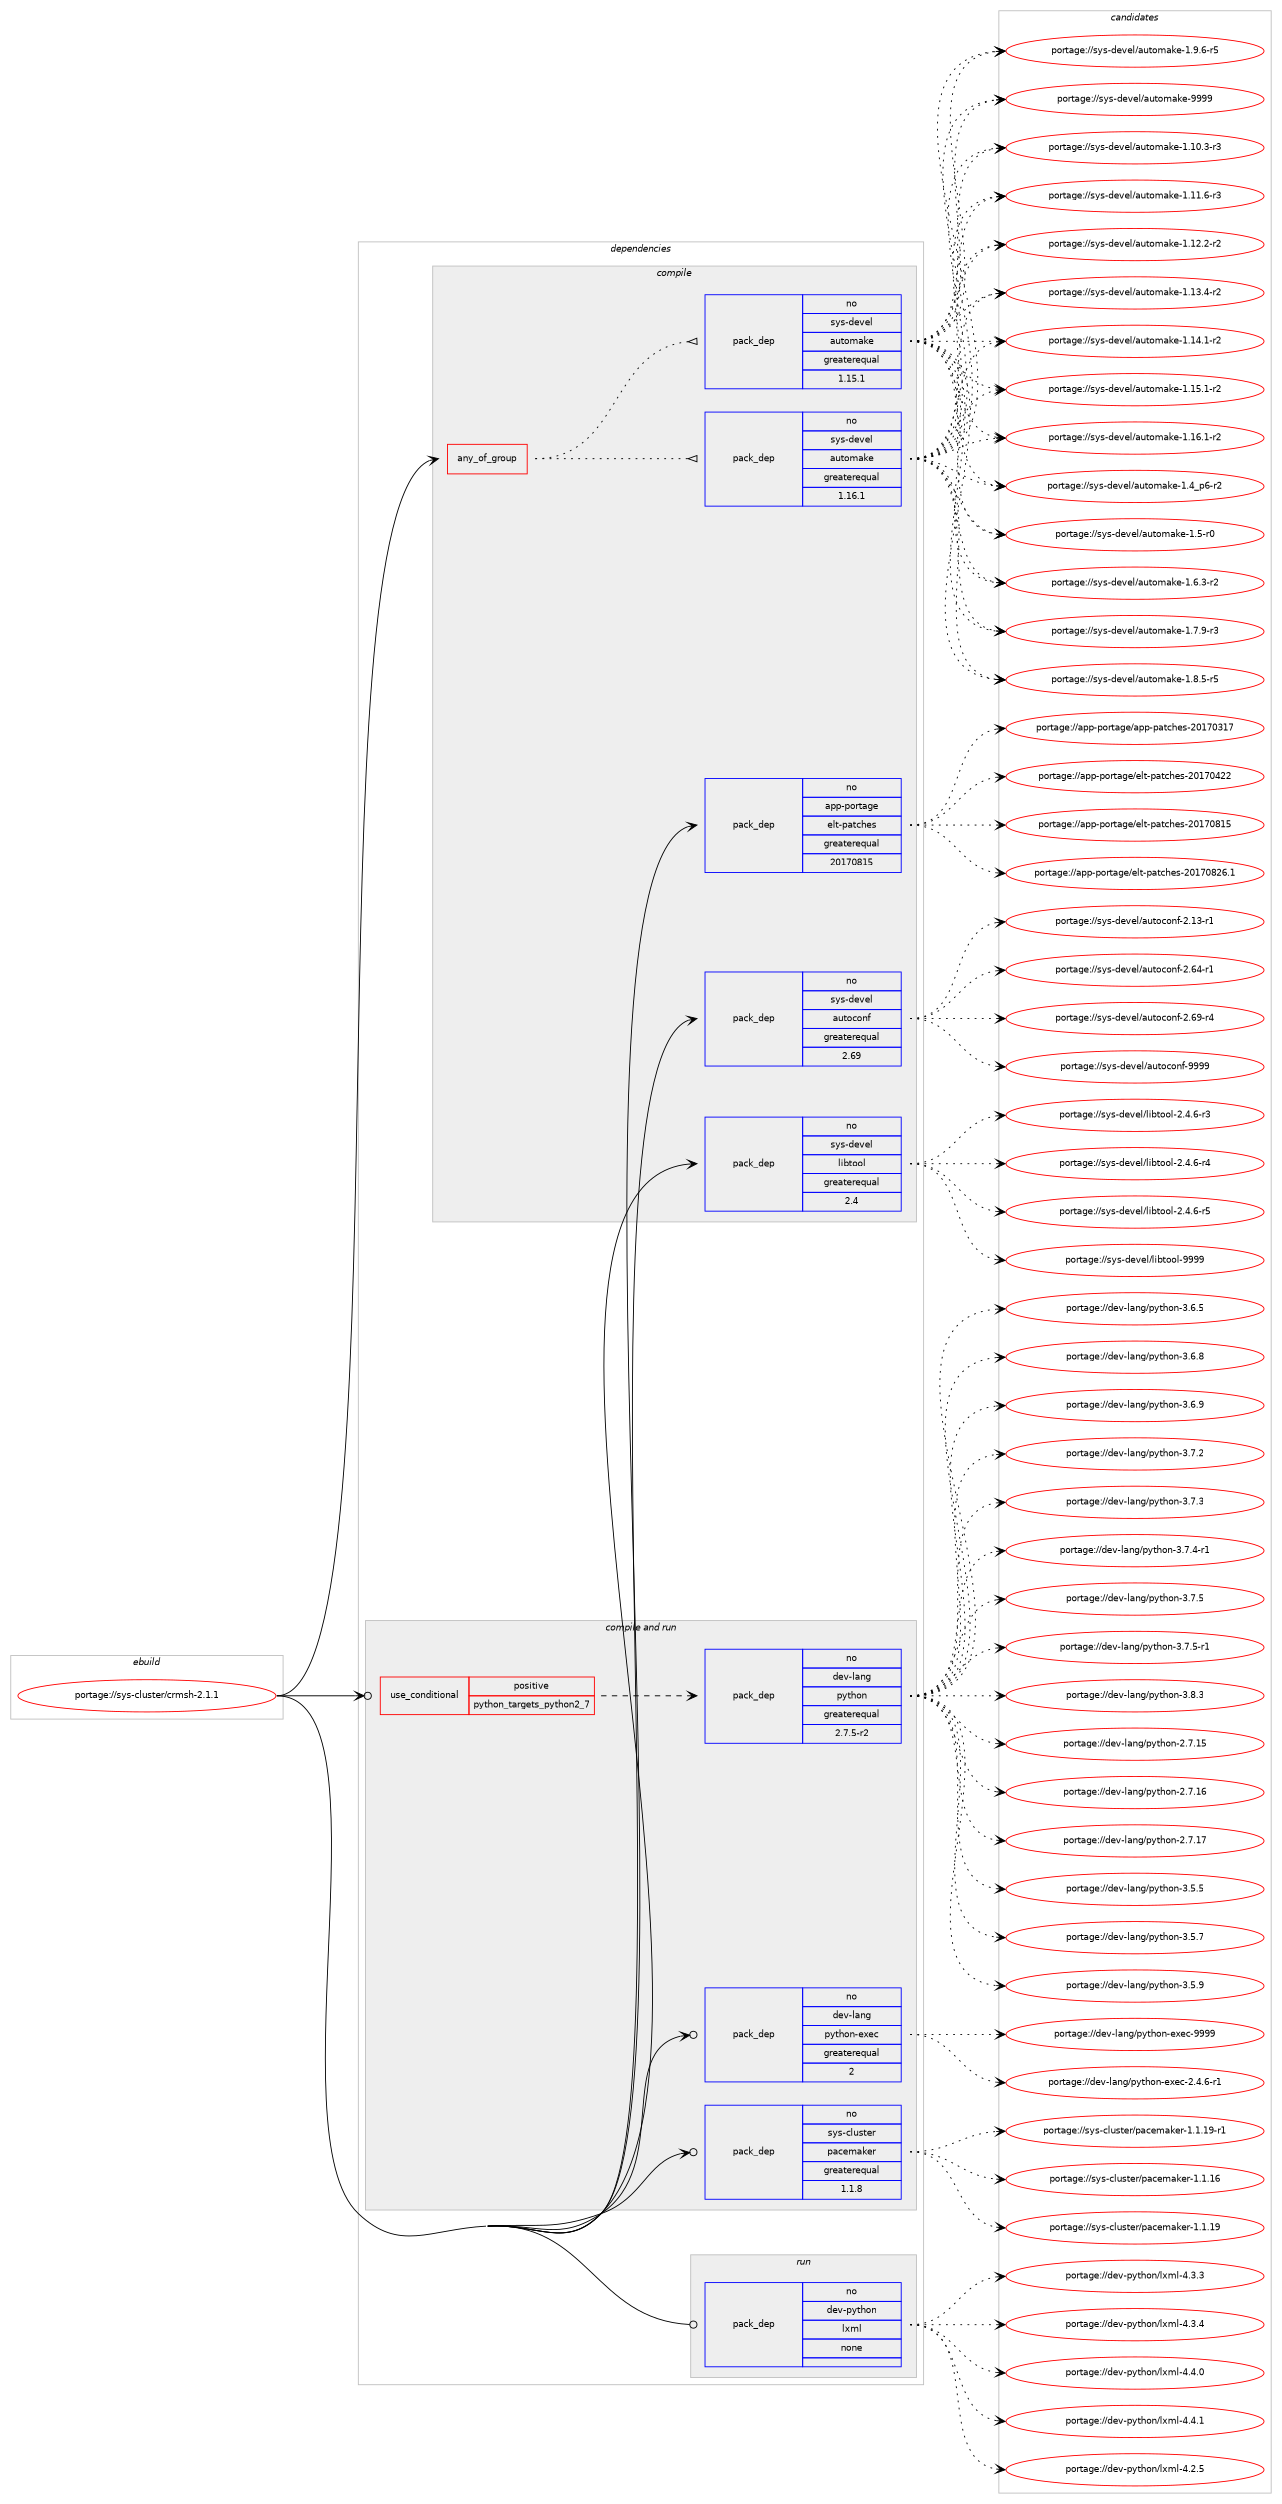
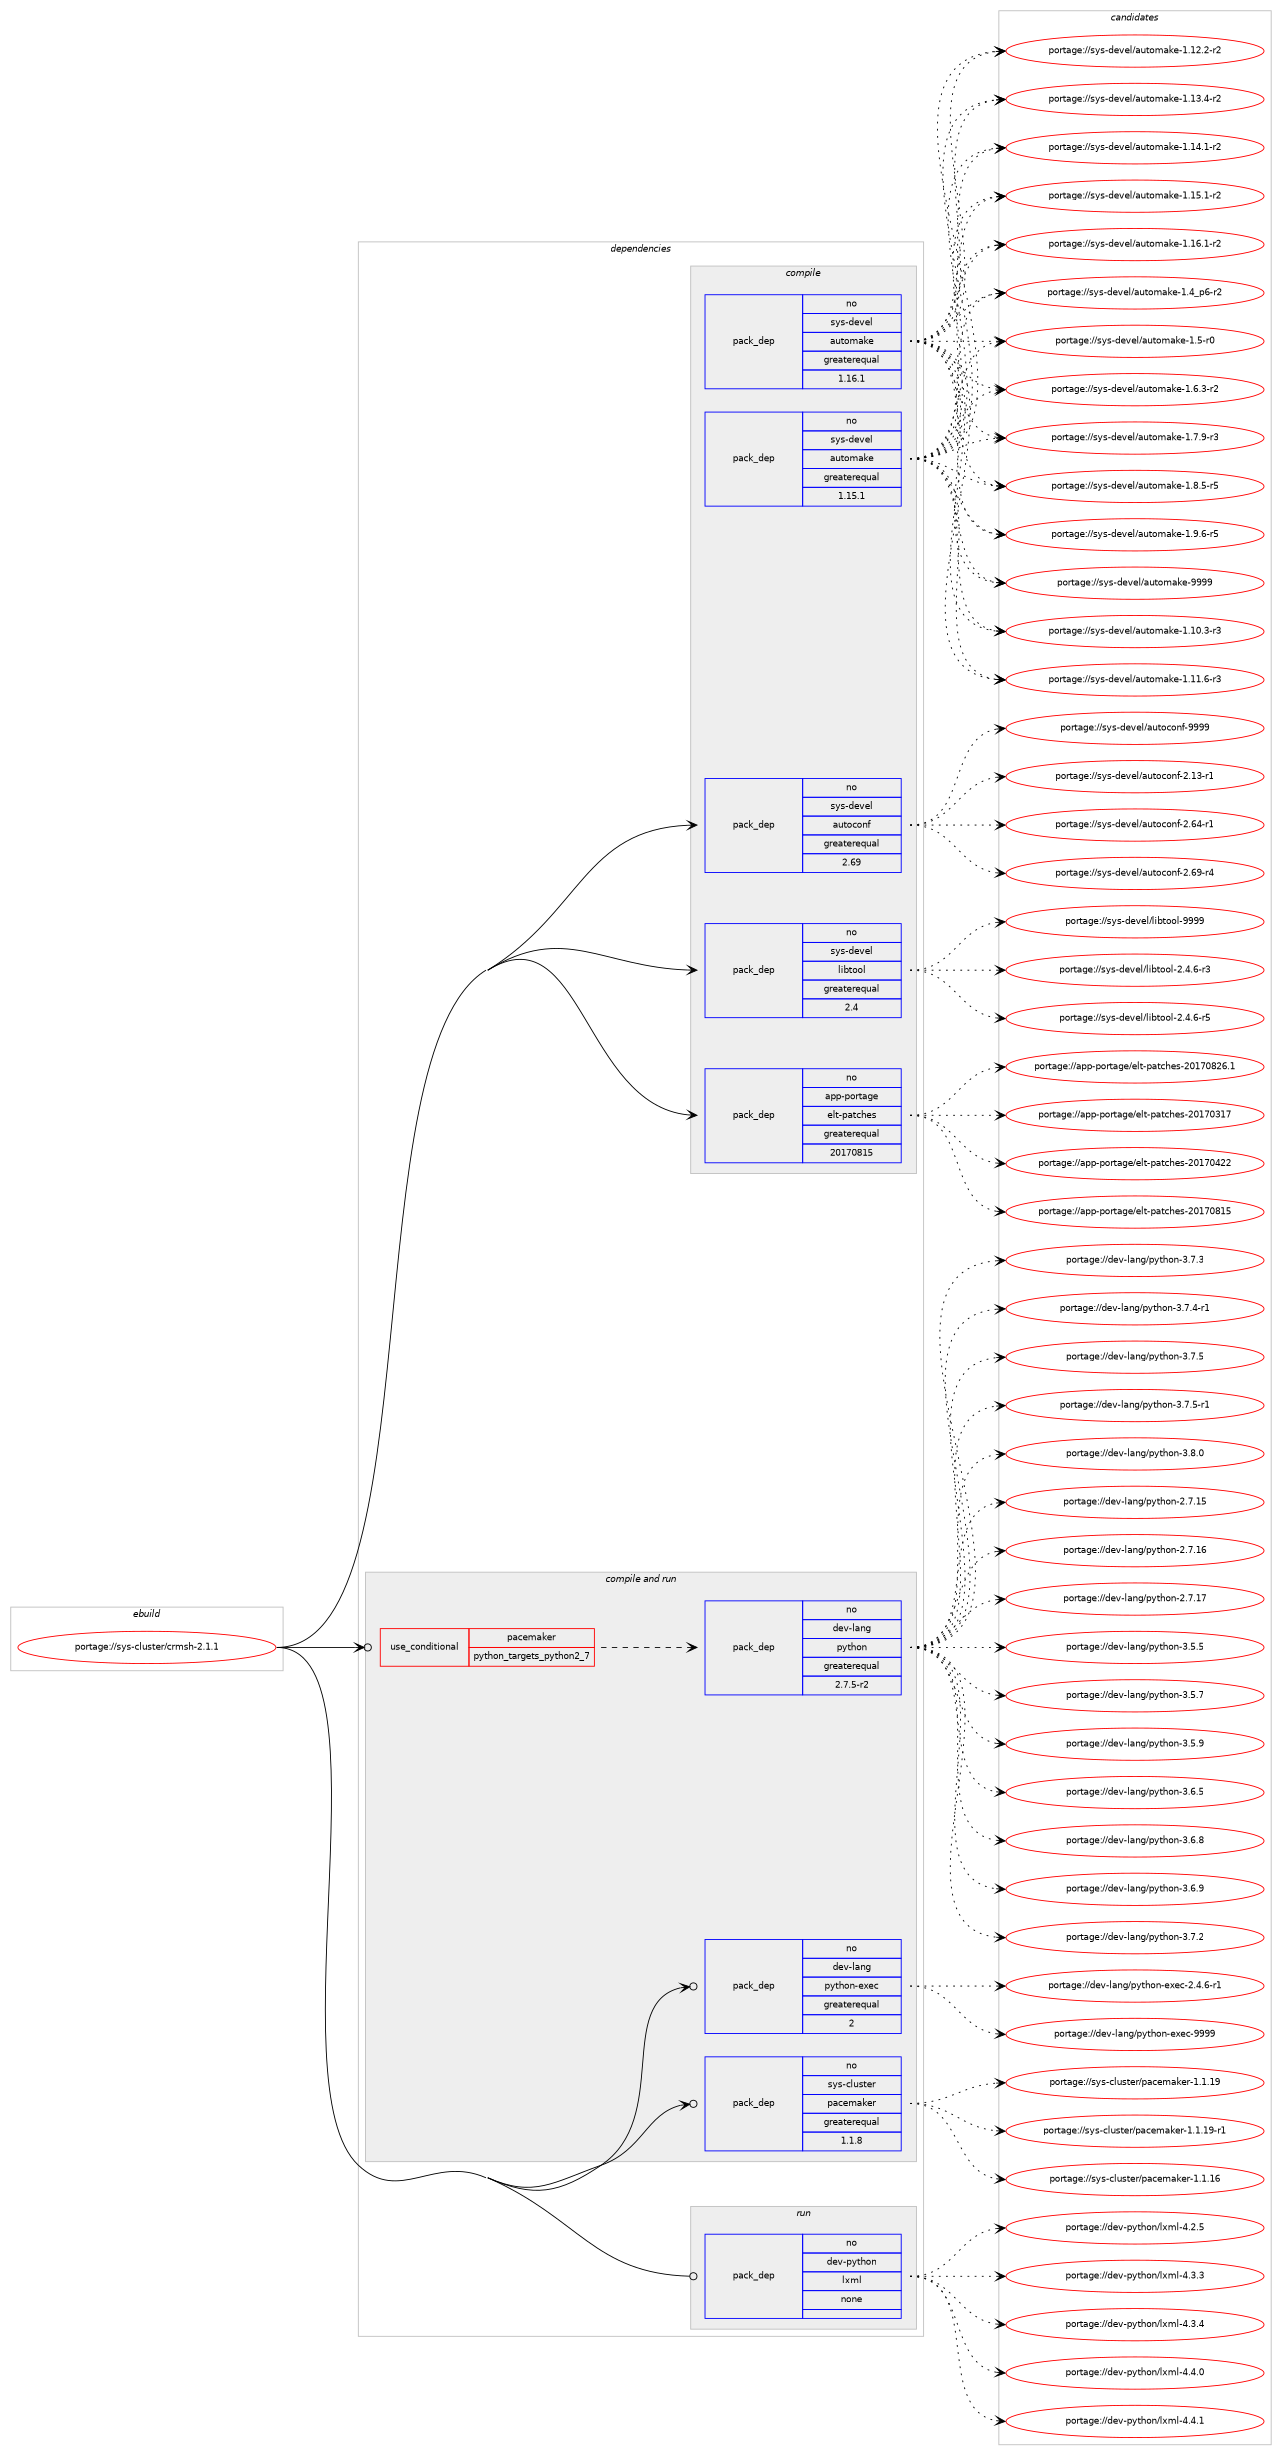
node "any_of_group": removed
node "portage://app-portage/app-patches-20170317": label "portage://app-portage/app-patches-20170317" -> "portage://app-portage/elt-patches-20170317"
node "portage://sys-devel/libtool-2.4.6-r4": removed
node "use_conditional": text "positive" -> "pacemaker"
node "portage://dev-lang/python-3.8.3": label "portage://dev-lang/python-3.8.3" -> "portage://dev-lang/python-3.8.0"
